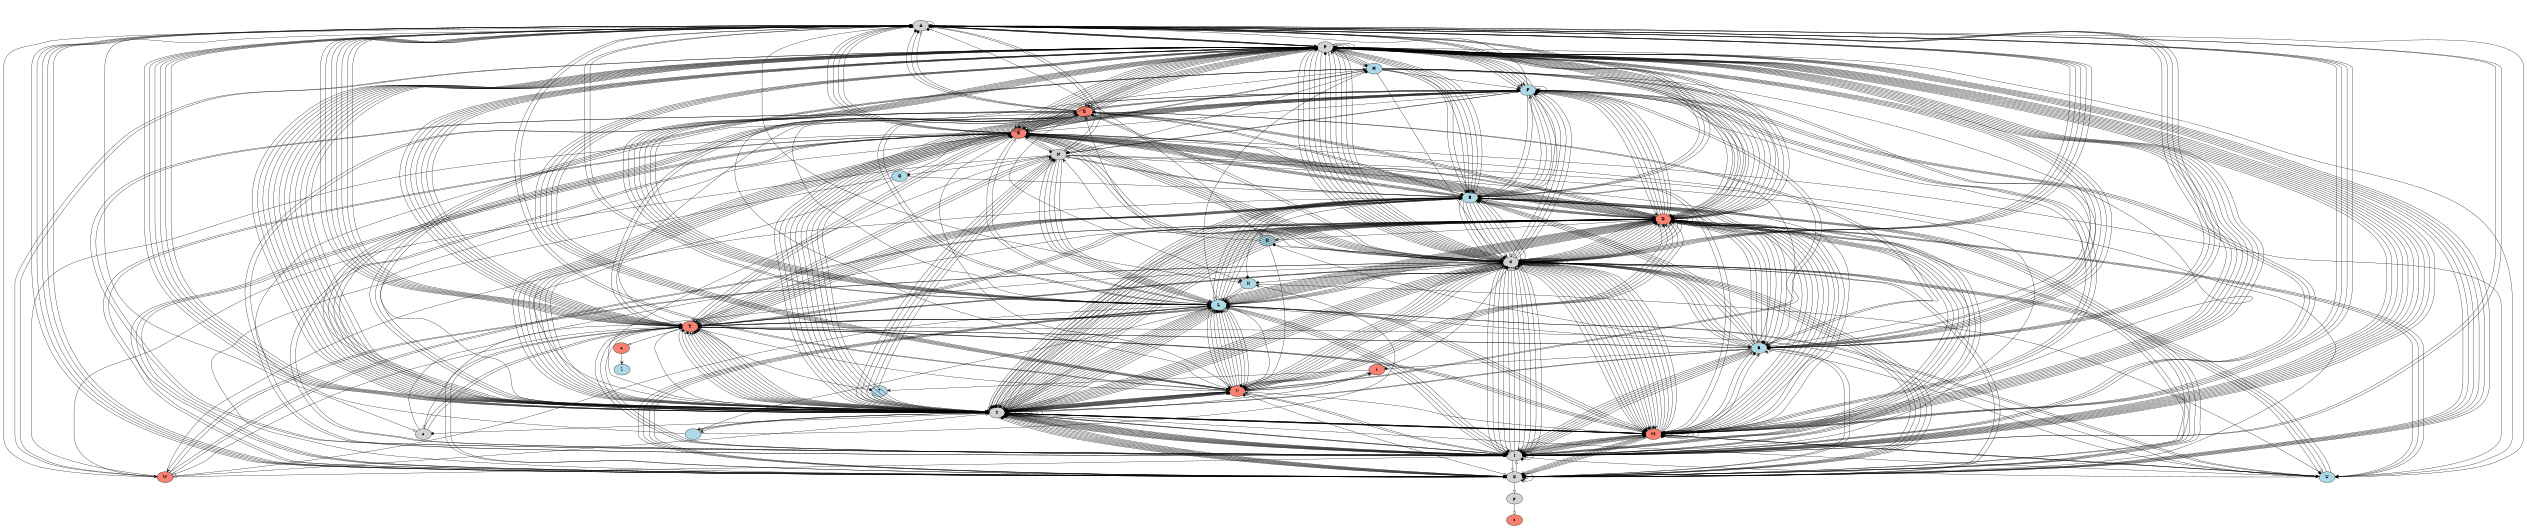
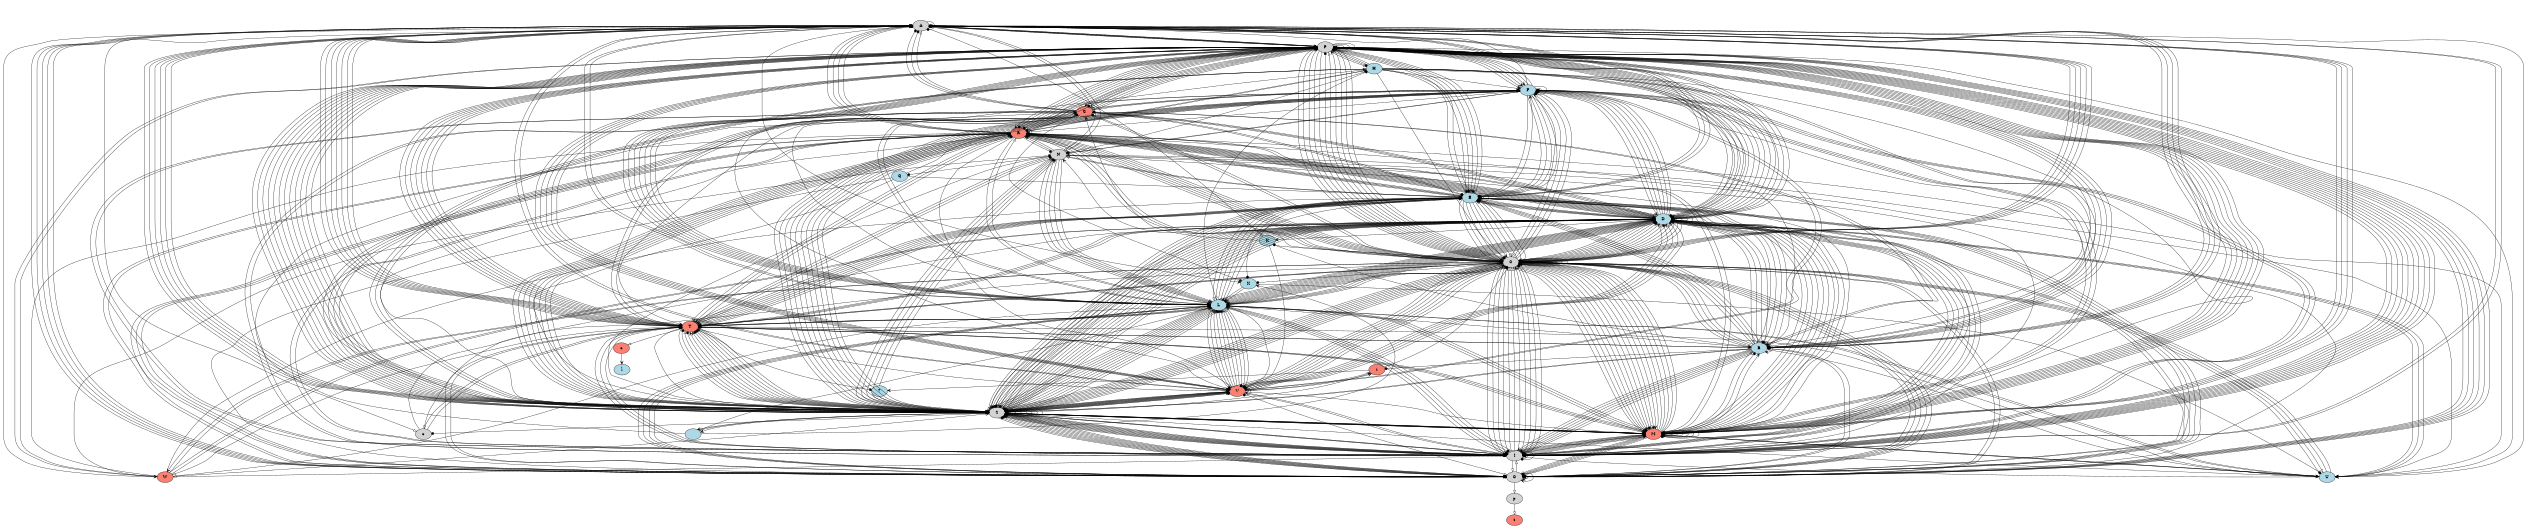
edge "U" -> "N": added
node "D": fillcolor salmon -> lightblue
edge "W" -> "N": arrowhead onormal -> dot
